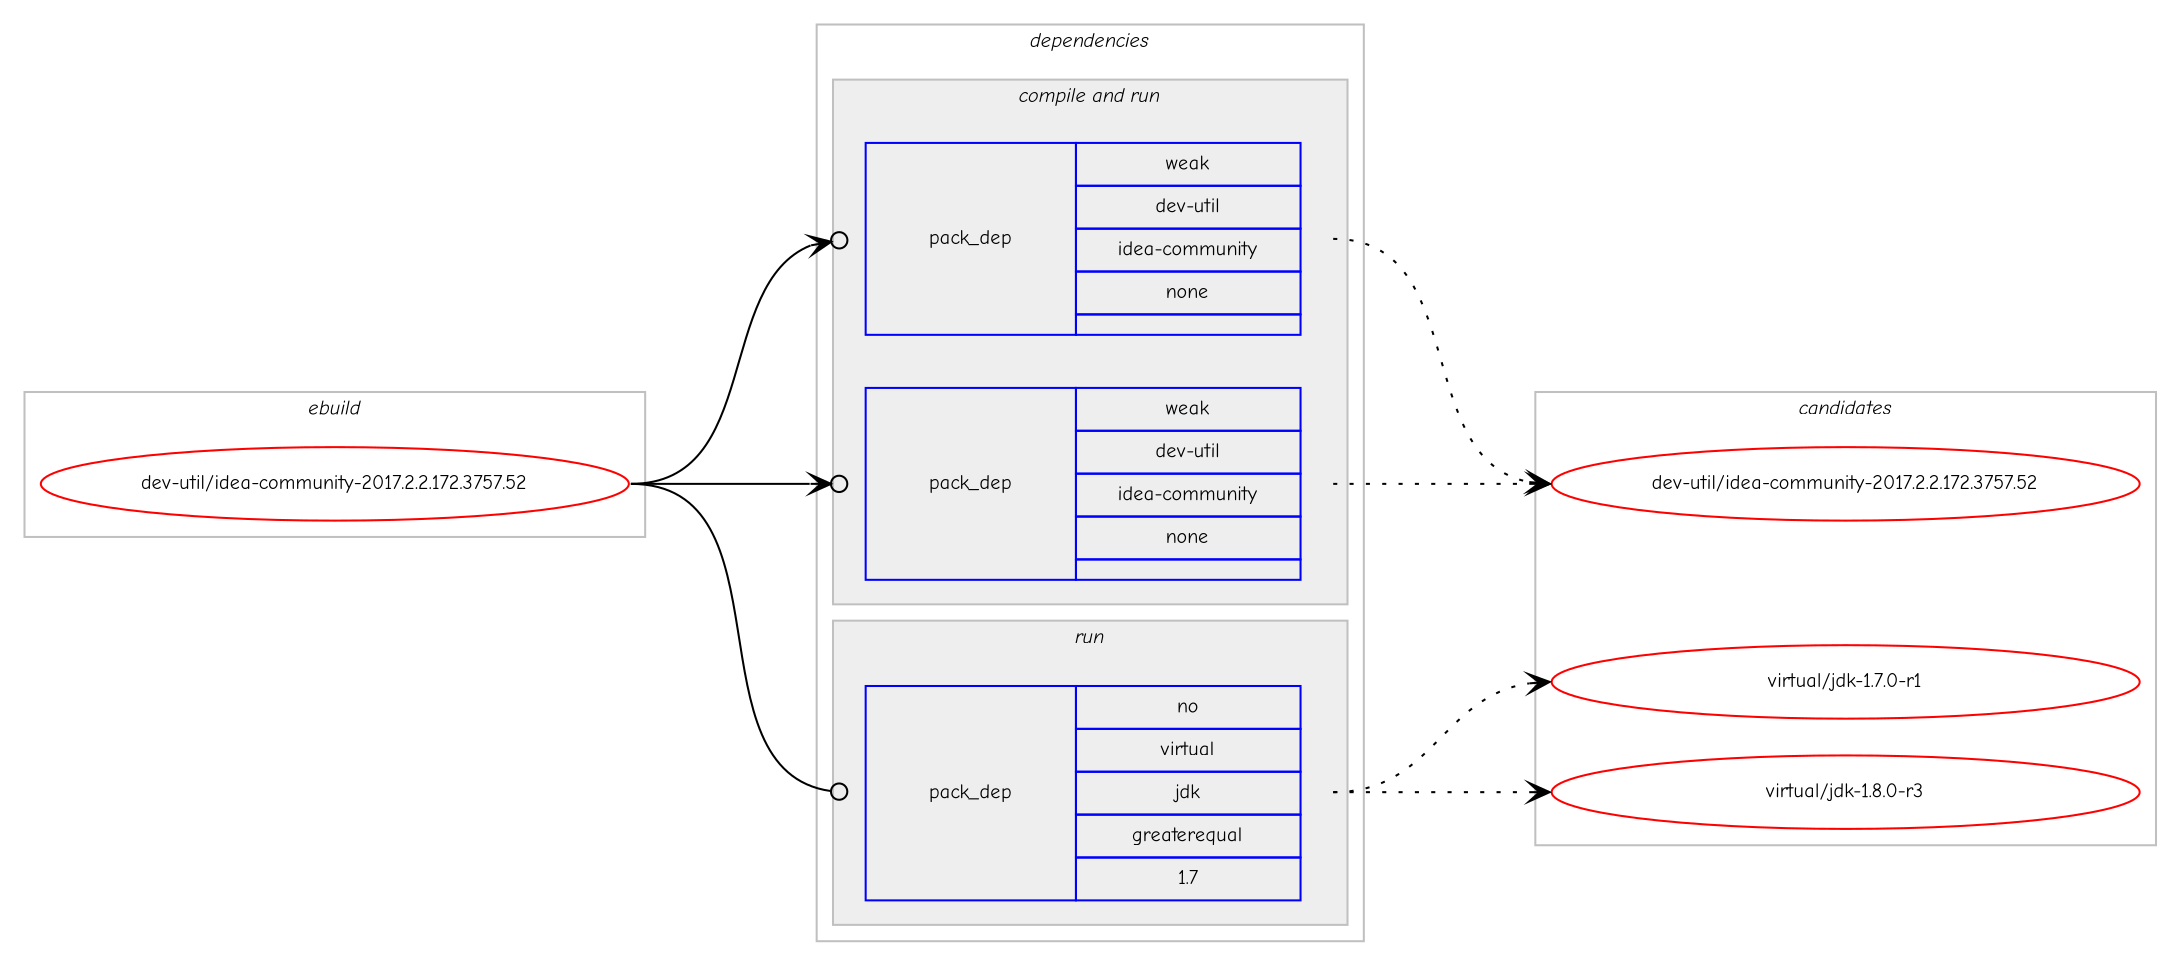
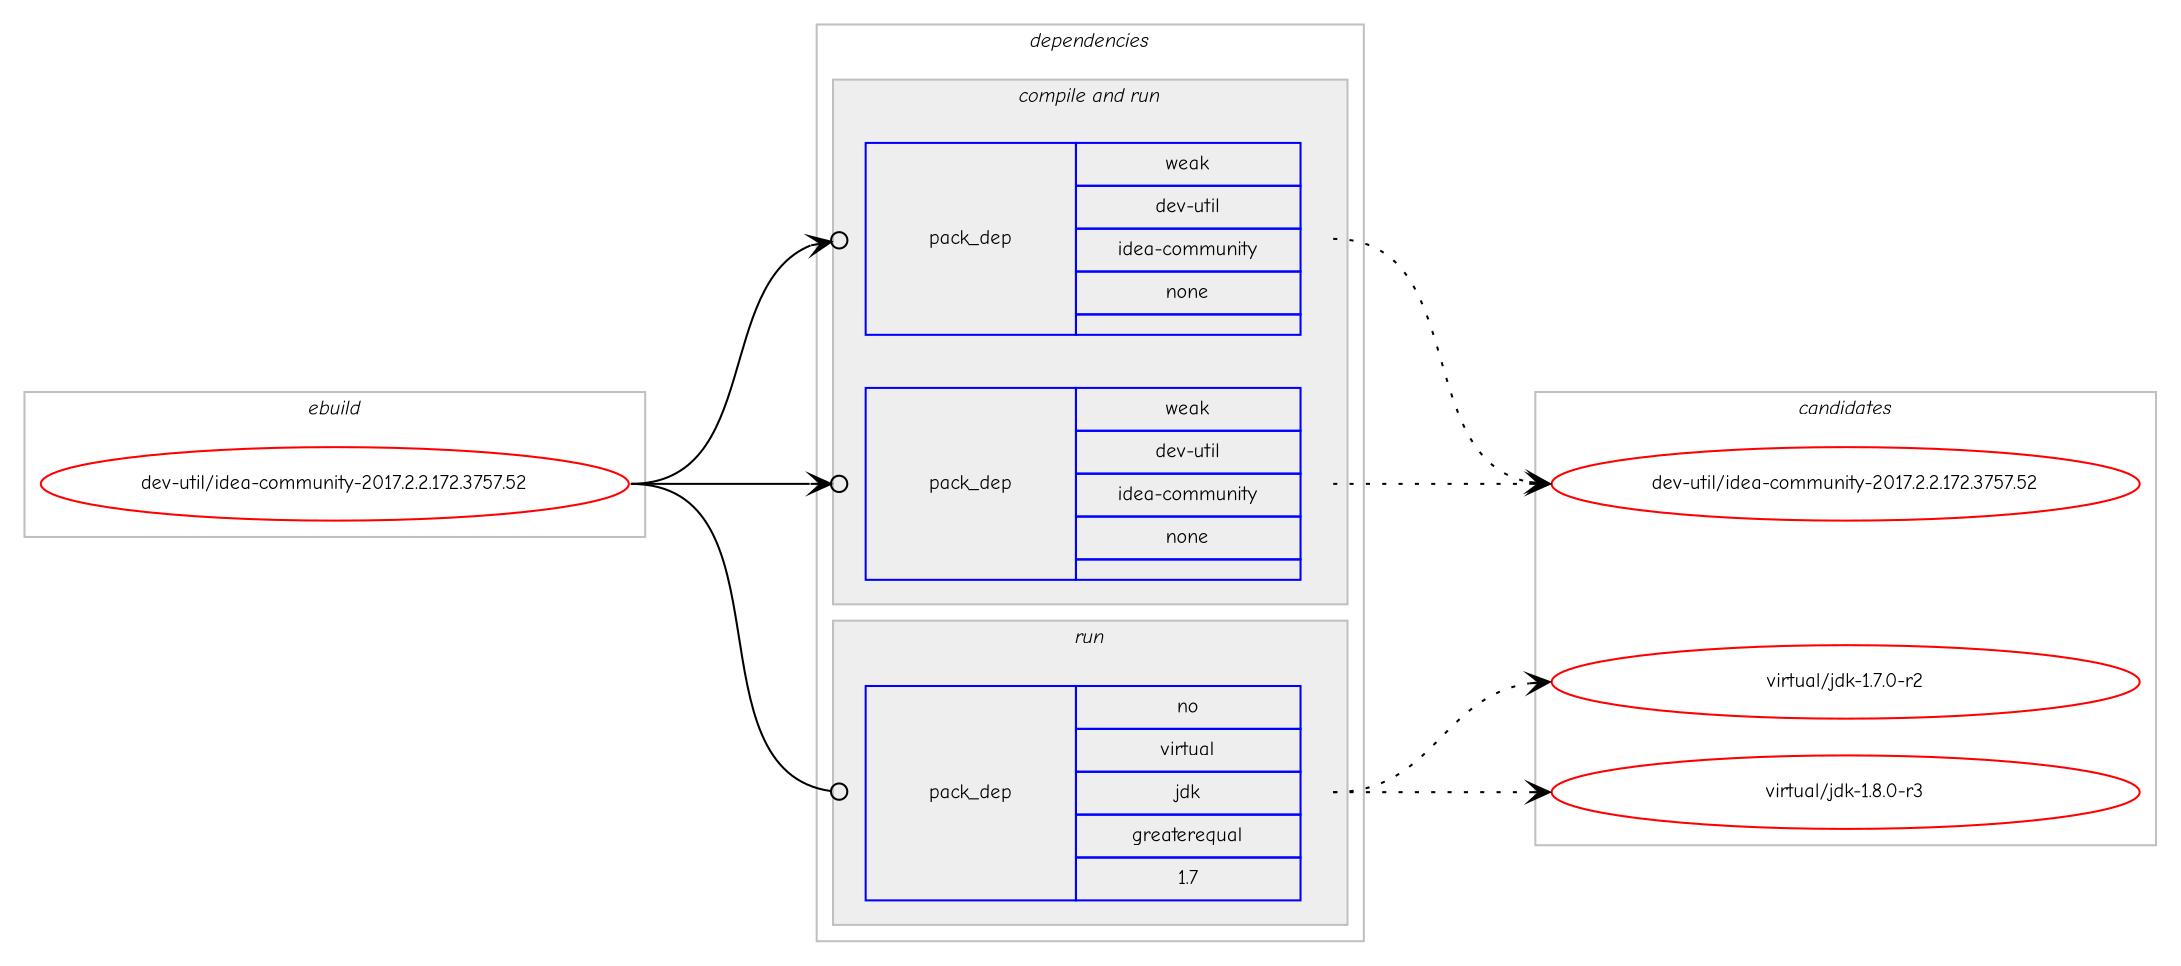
node "virtual/jdk-1.7.0-r1": label "virtual/jdk-1.7.0-r1" -> "virtual/jdk-1.7.0-r2"
